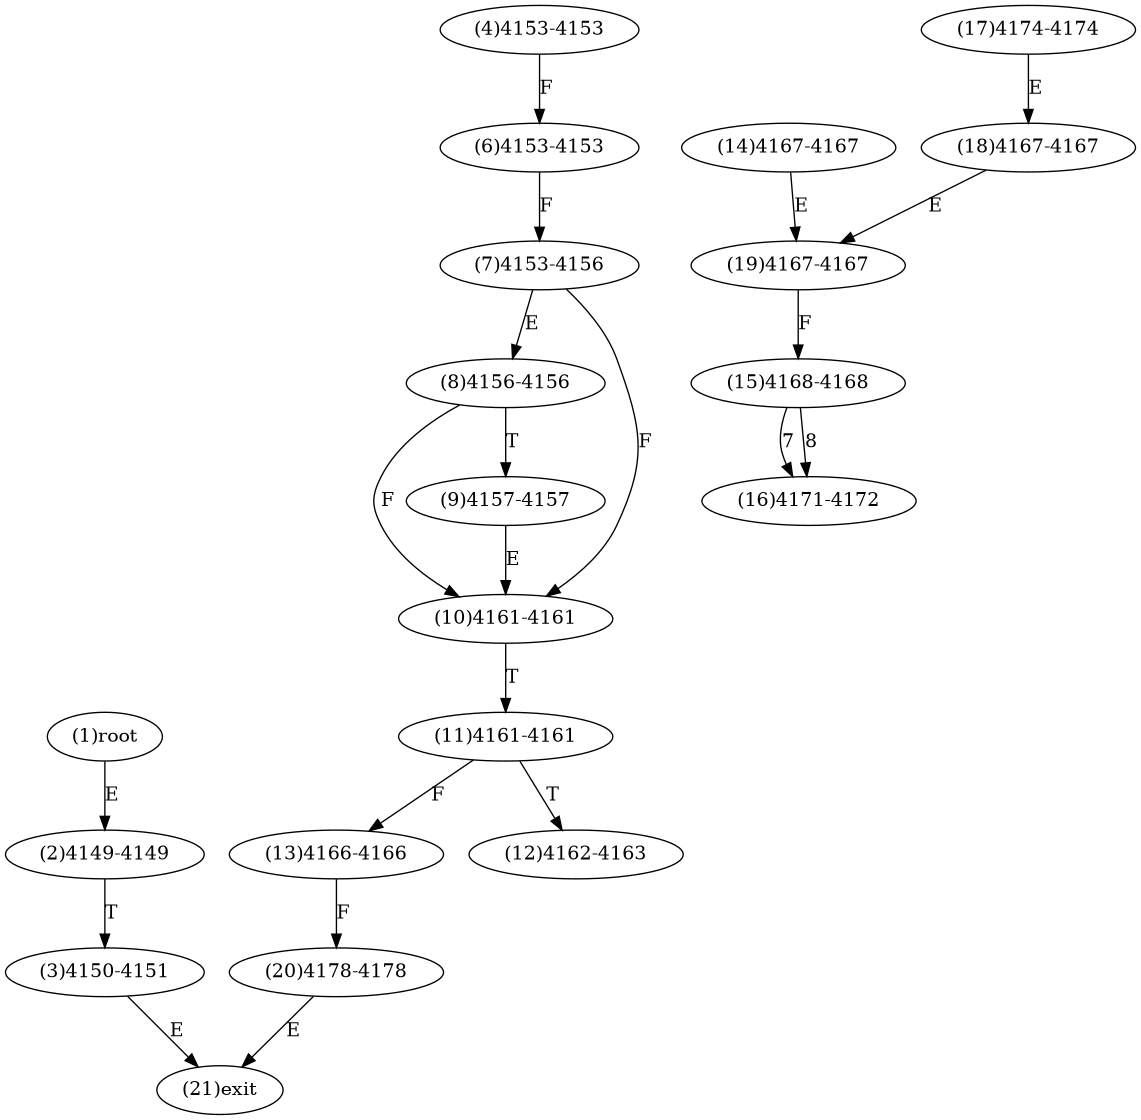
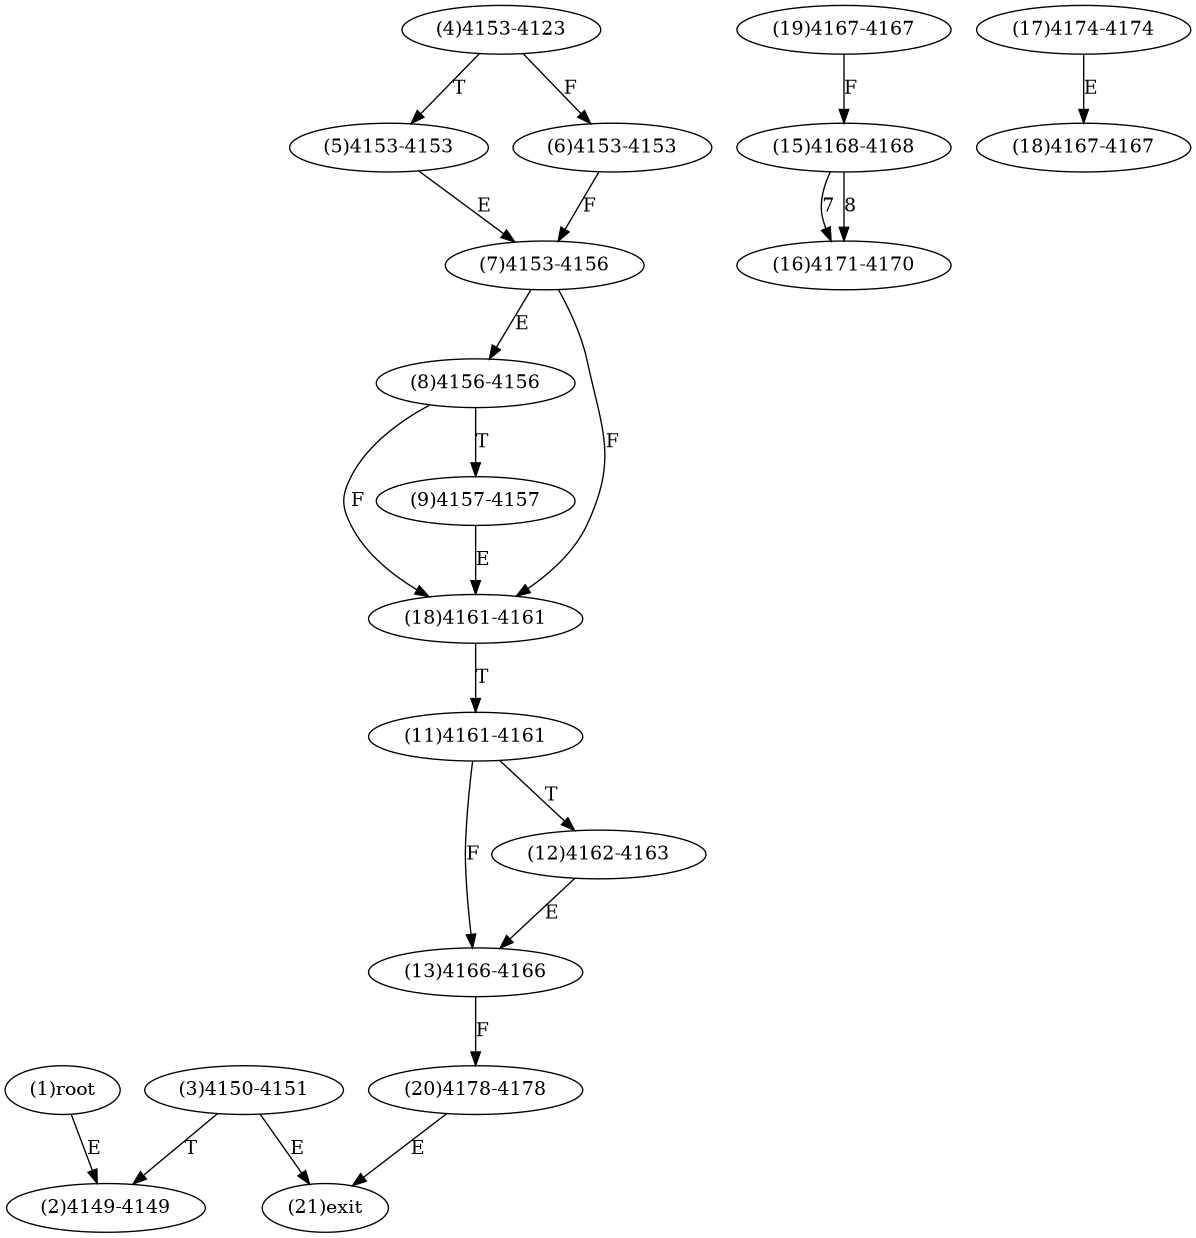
node "(4)4153-4153": label "(4)4153-4153" -> "(4)4153-4123"
node "(5)4153-4153": added
node "(14)4167-4167": removed
edge "(18)4167-4167" -> "(19)4167-4167": removed, label "E"
node "(16)4171-4172": label "(16)4171-4172" -> "(16)4171-4170"
node "(10)4161-4161": label "(10)4161-4161" -> "(18)4161-4161"
edge "(2)4149-4149" -> "(3)4150-4151": reversed
edge "(12)4162-4163" -> "(13)4166-4166": added, label "E"
